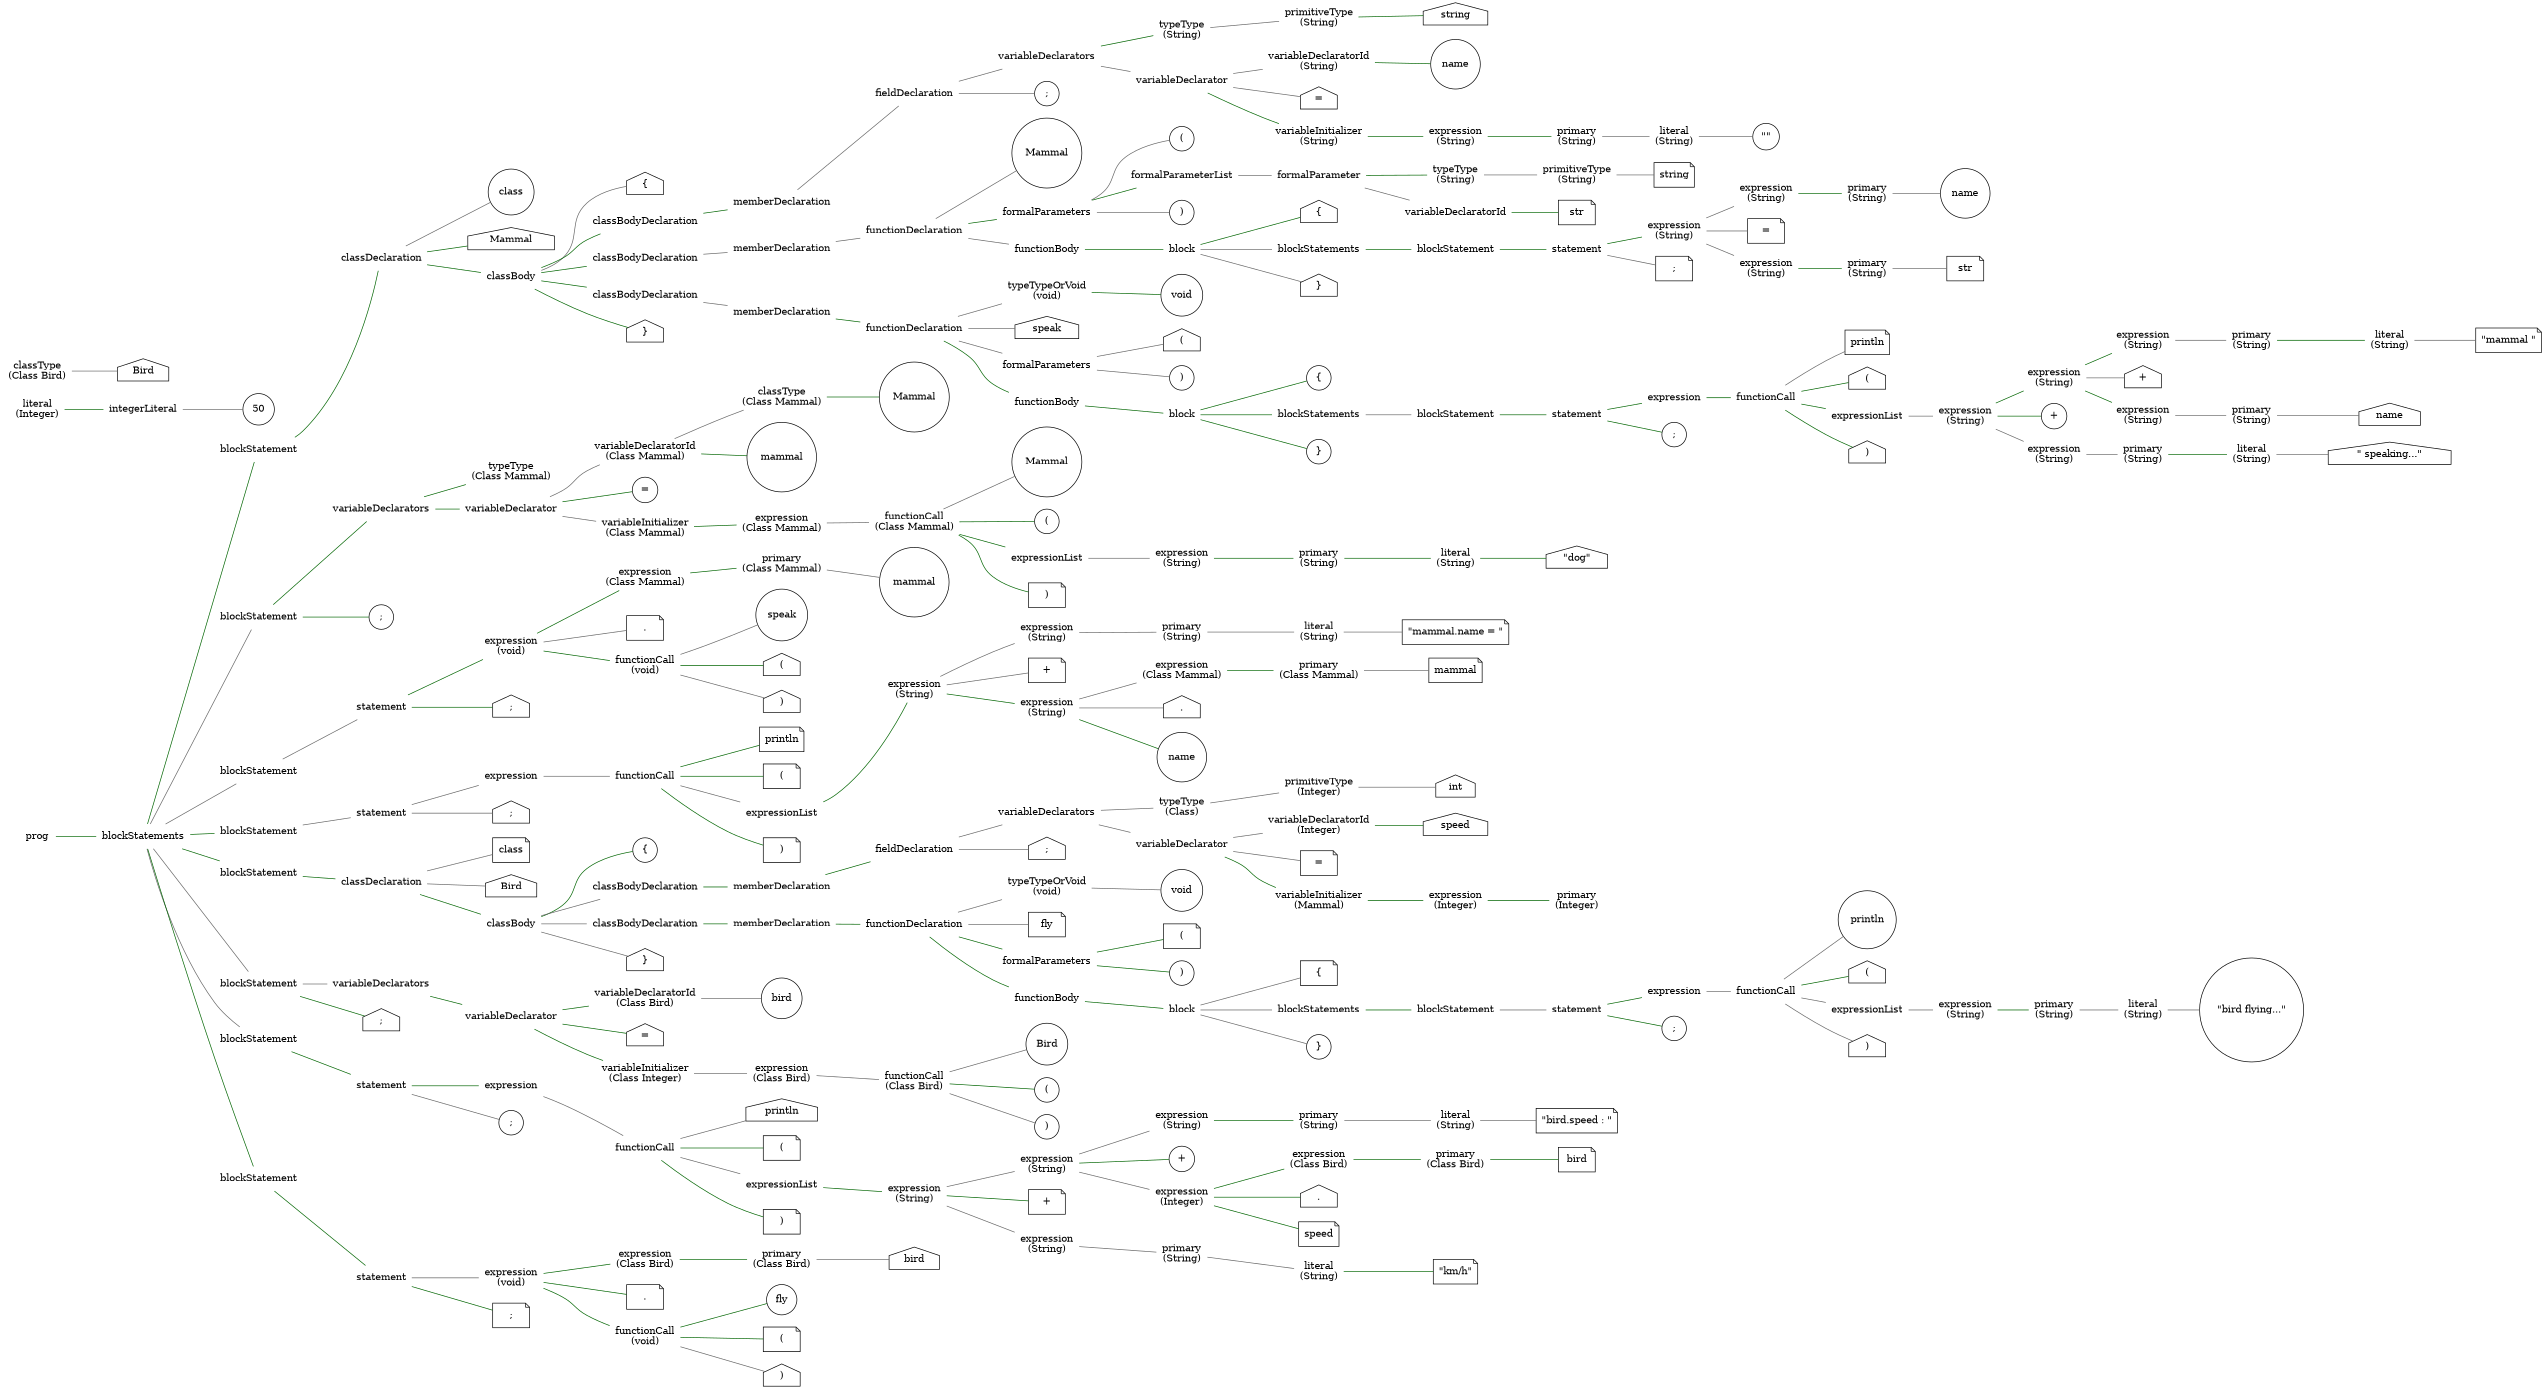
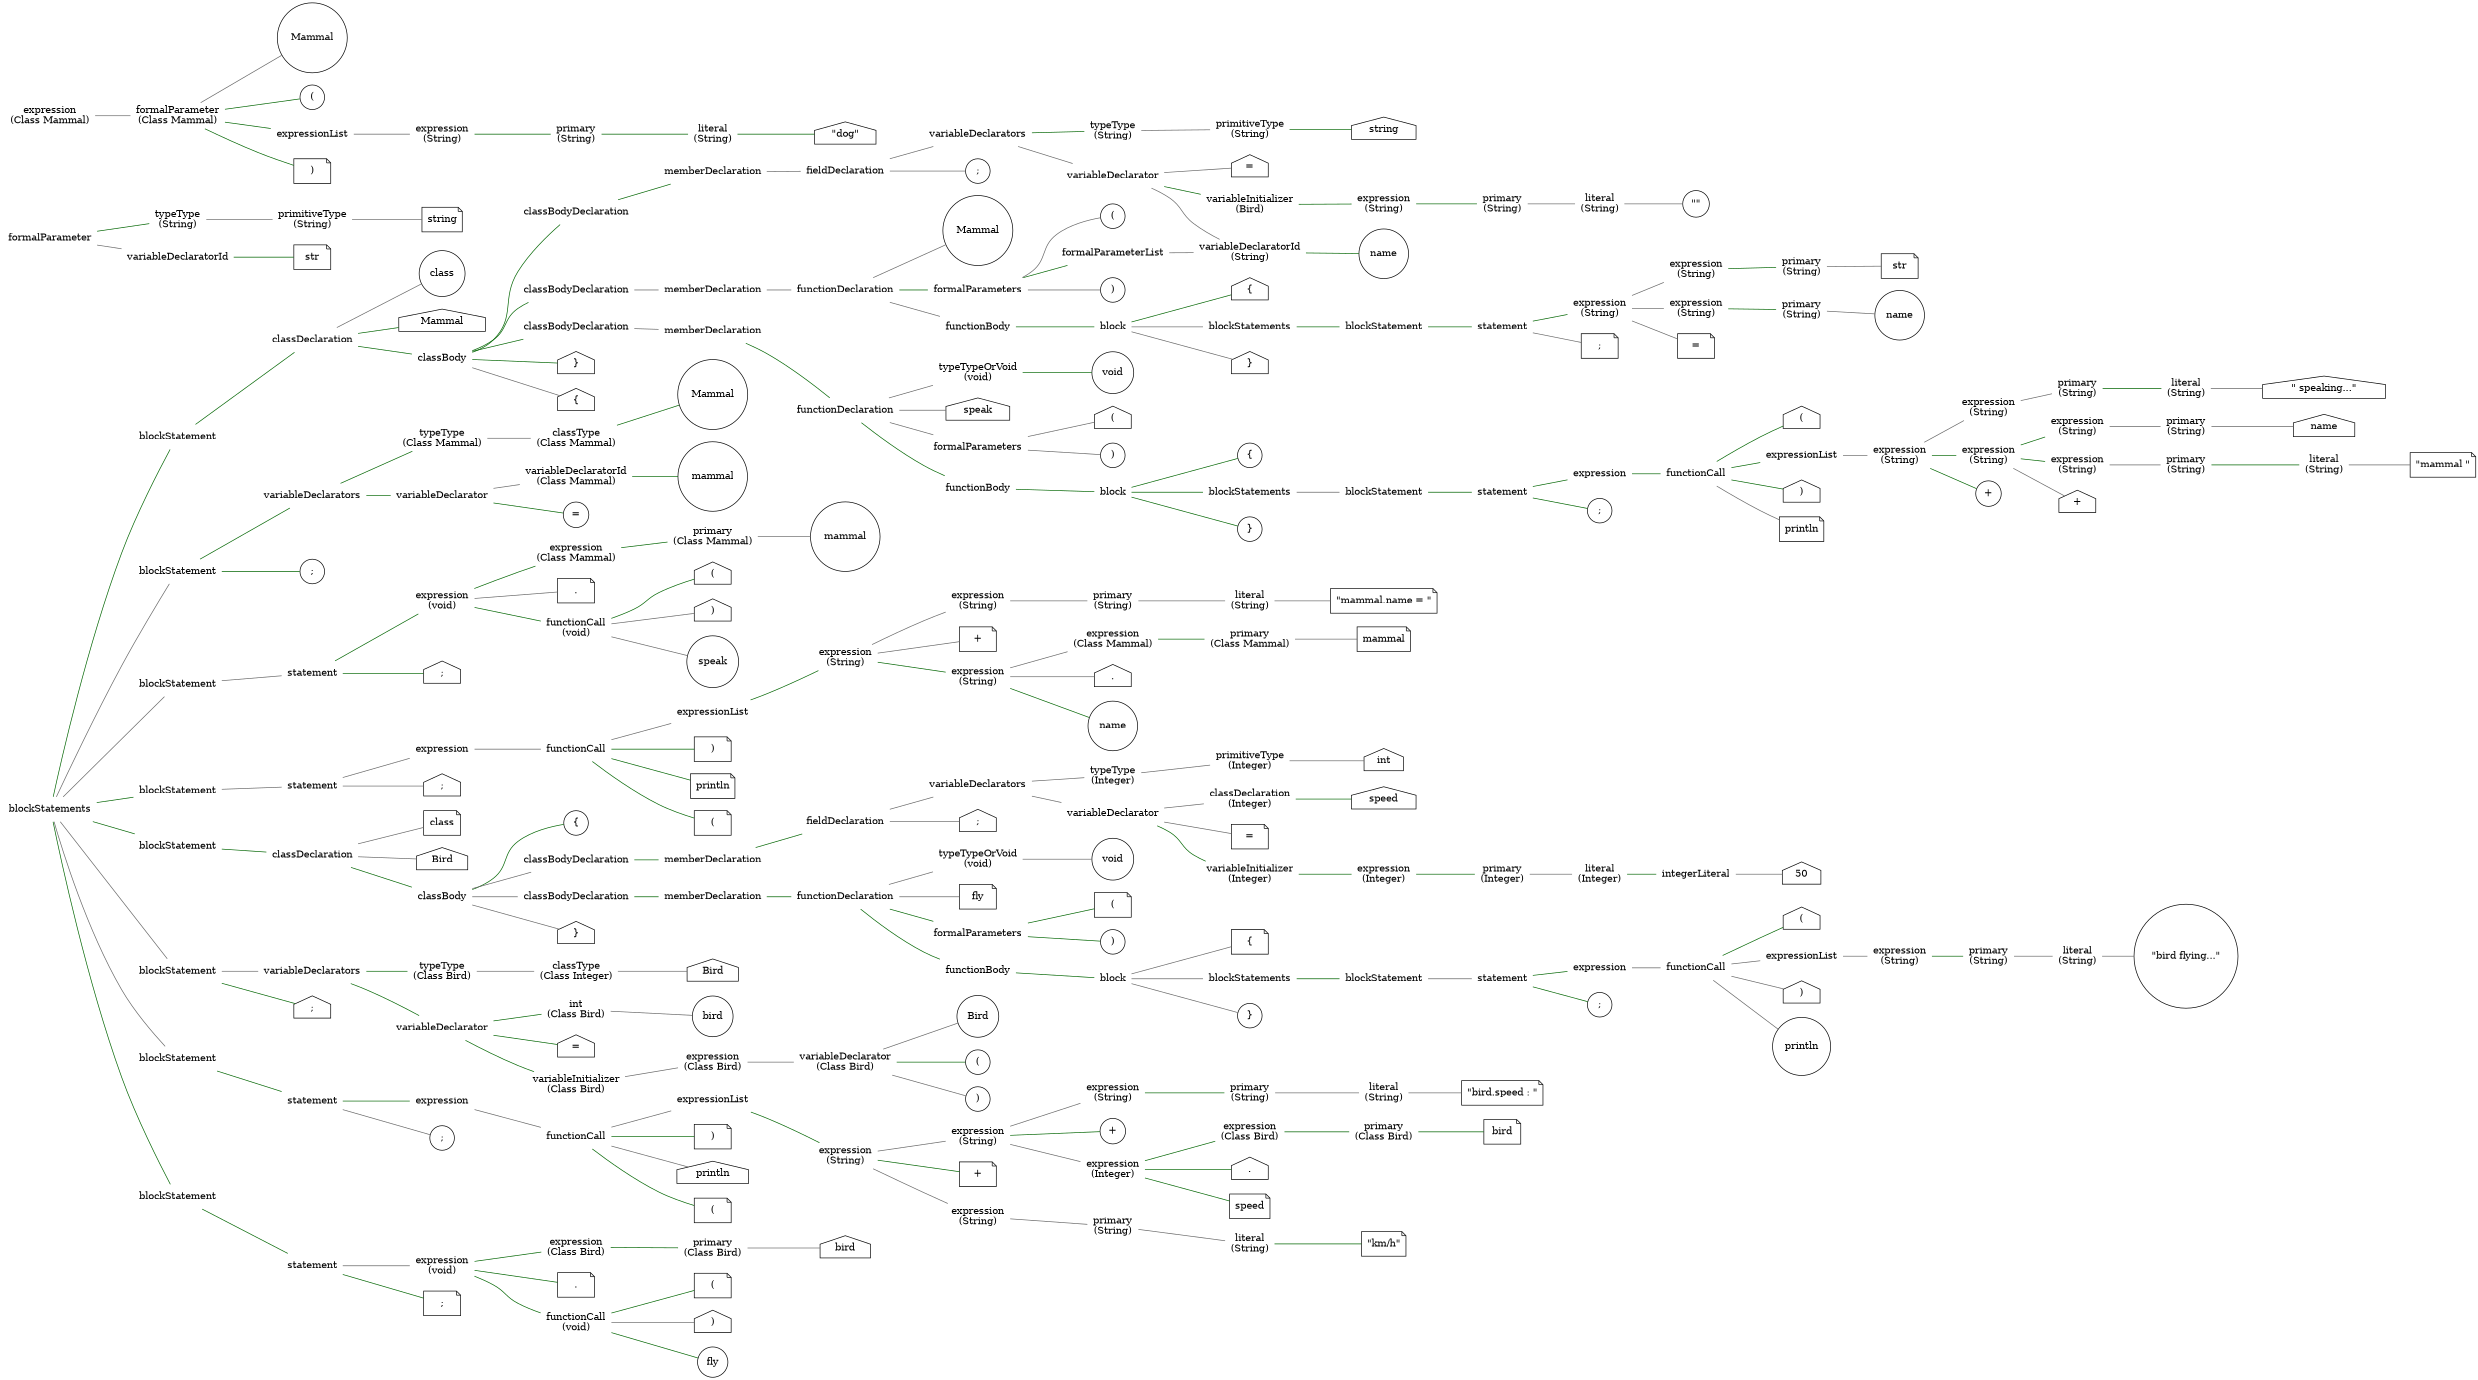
node "variableInitializer (String)": label "variableInitializer (String)" -> "variableInitializer (Bird)"
edge "formalParameterList" -- "formalParameter": now "formalParameterList" -- "variableDeclaratorId (String)"
node "classType (Class Bird)": label "classType (Class Bird)" -> "classType (Class Integer)"
node "50": shape circle -> house
edge "classType (Class Mammal)" -- "variableDeclaratorId (Class Mammal)": now "classType (Class Mammal)" -- "typeType (Class Mammal)"
node "functionCall (Class Mammal)": label "functionCall (Class Mammal)" -> "formalParameter (Class Mammal)"
node "variableInitializer (Class Mammal)": removed
node "typeType (Class)": label "typeType (Class)" -> "typeType (Integer)"
node "variableDeclaratorId (Integer)": label "variableDeclaratorId (Integer)" -> "classDeclaration (Integer)"
node "prog": removed
edge "primary (Integer)" -- "literal (Integer)": added
node "variableInitializer (Mammal)": label "variableInitializer (Mammal)" -> "variableInitializer (Integer)"
node "typeType (Class Bird)": added
node "variableDeclaratorId (Class Bird)": label "variableDeclaratorId (Class Bird)" -> "int (Class Bird)"
node "variableInitializer (Class Integer)": label "variableInitializer (Class Integer)" -> "variableInitializer (Class Bird)"
node "functionCall (Class Bird)": label "functionCall (Class Bird)" -> "variableDeclarator (Class Bird)"
